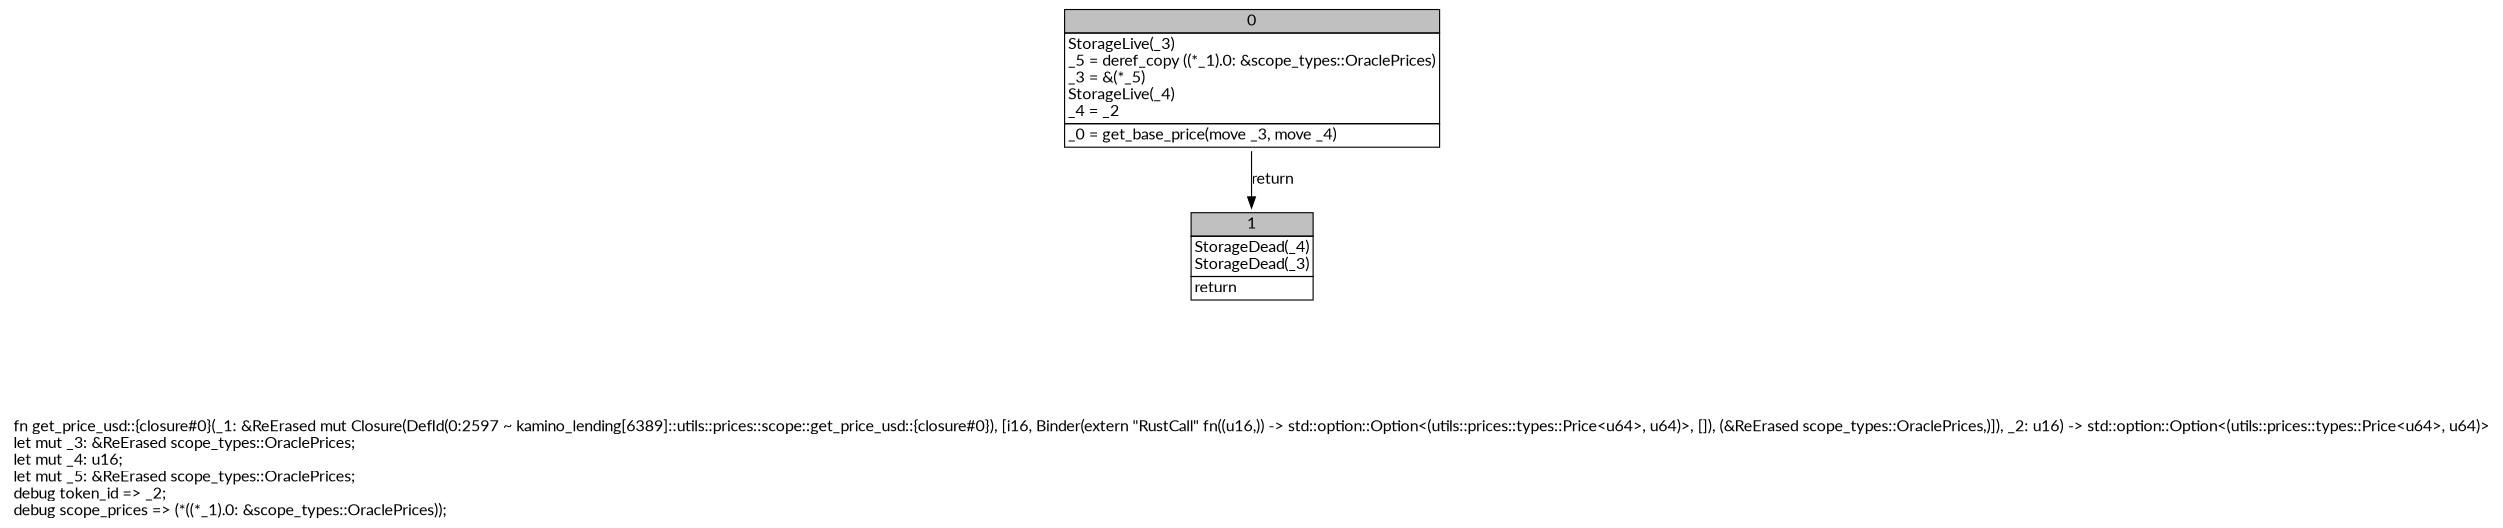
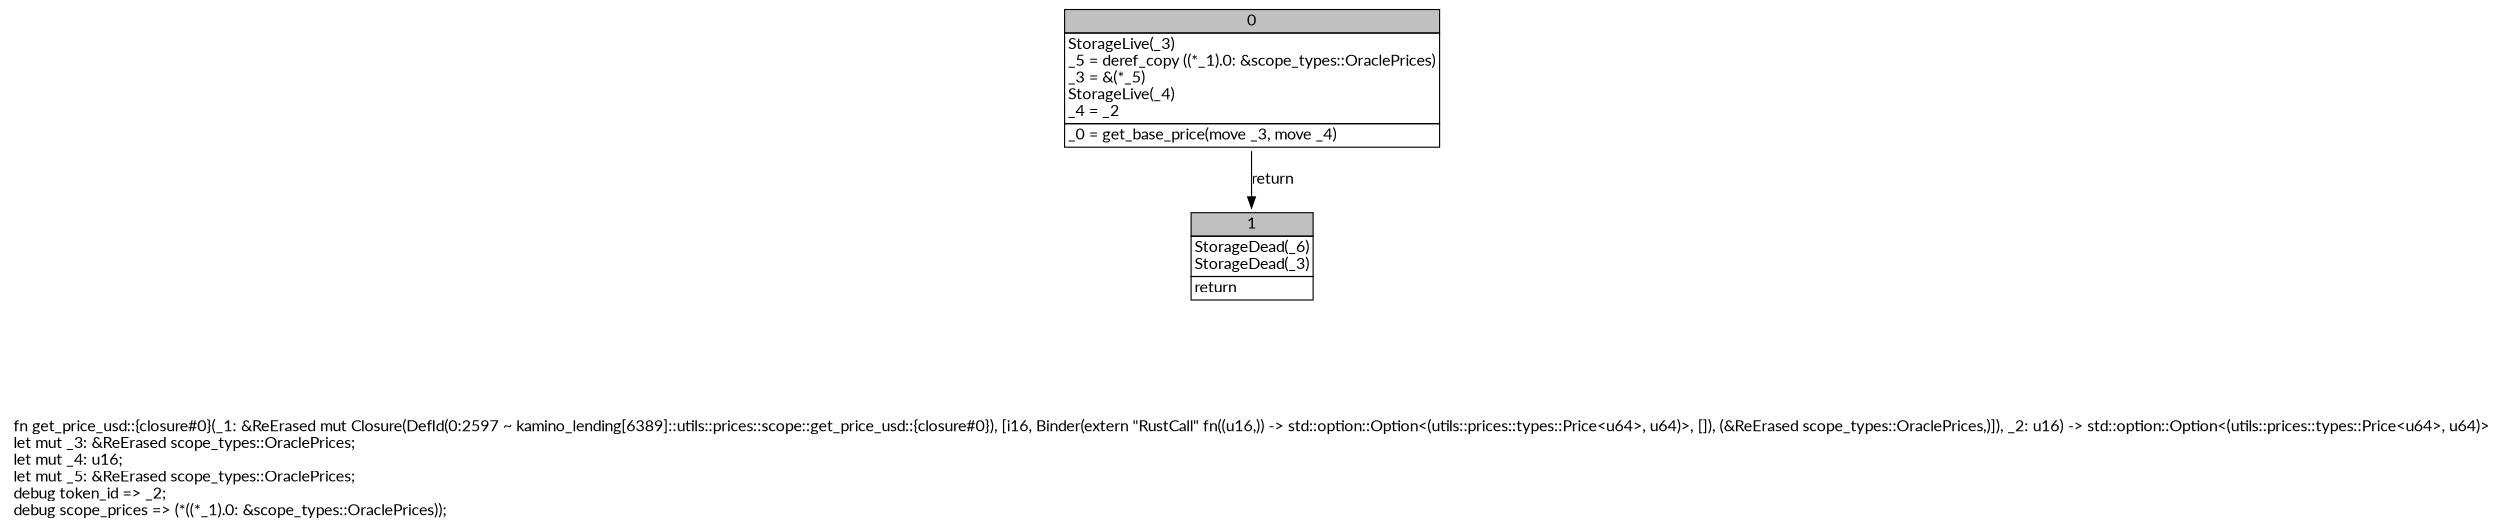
node "1": text "StorageDead(_4)" -> "StorageDead(_6)"
